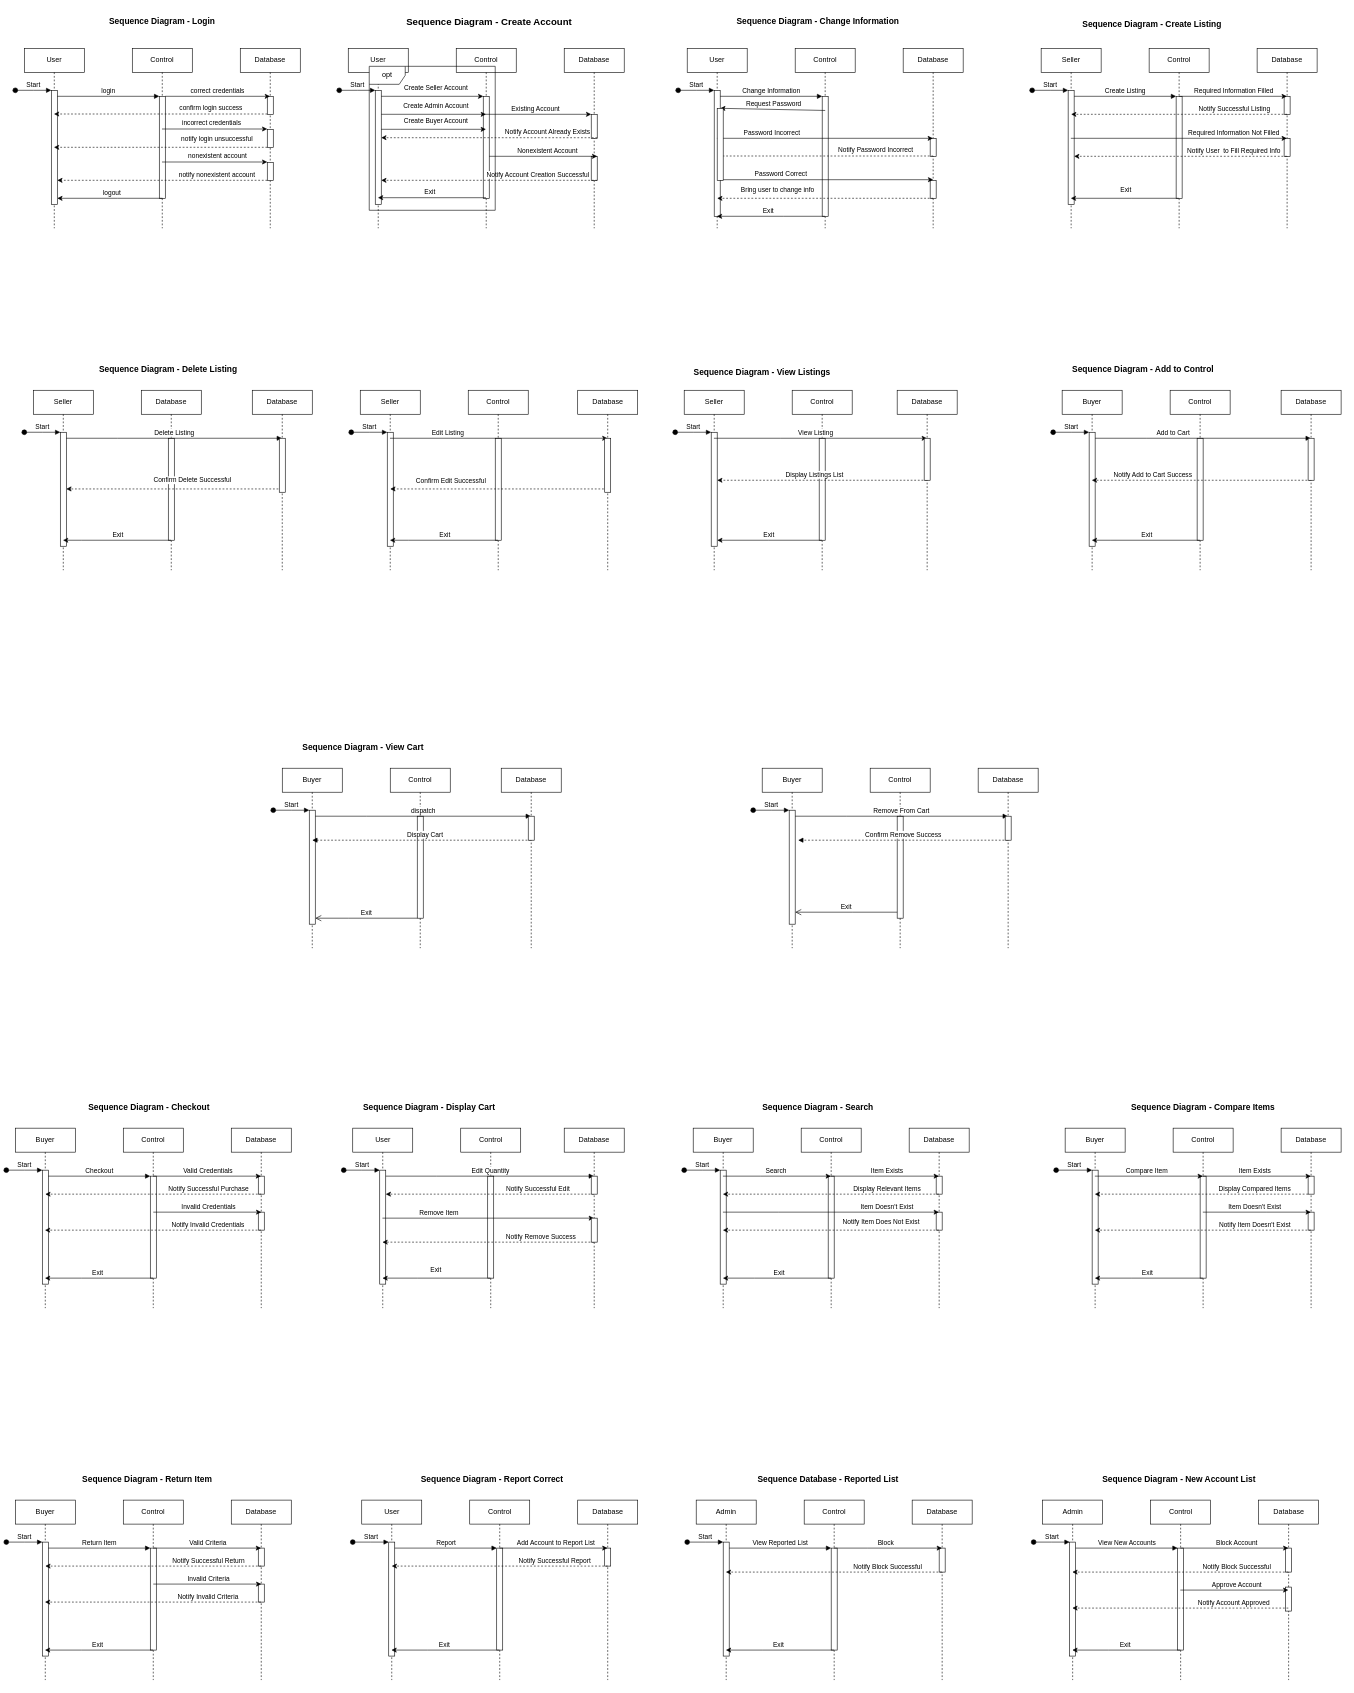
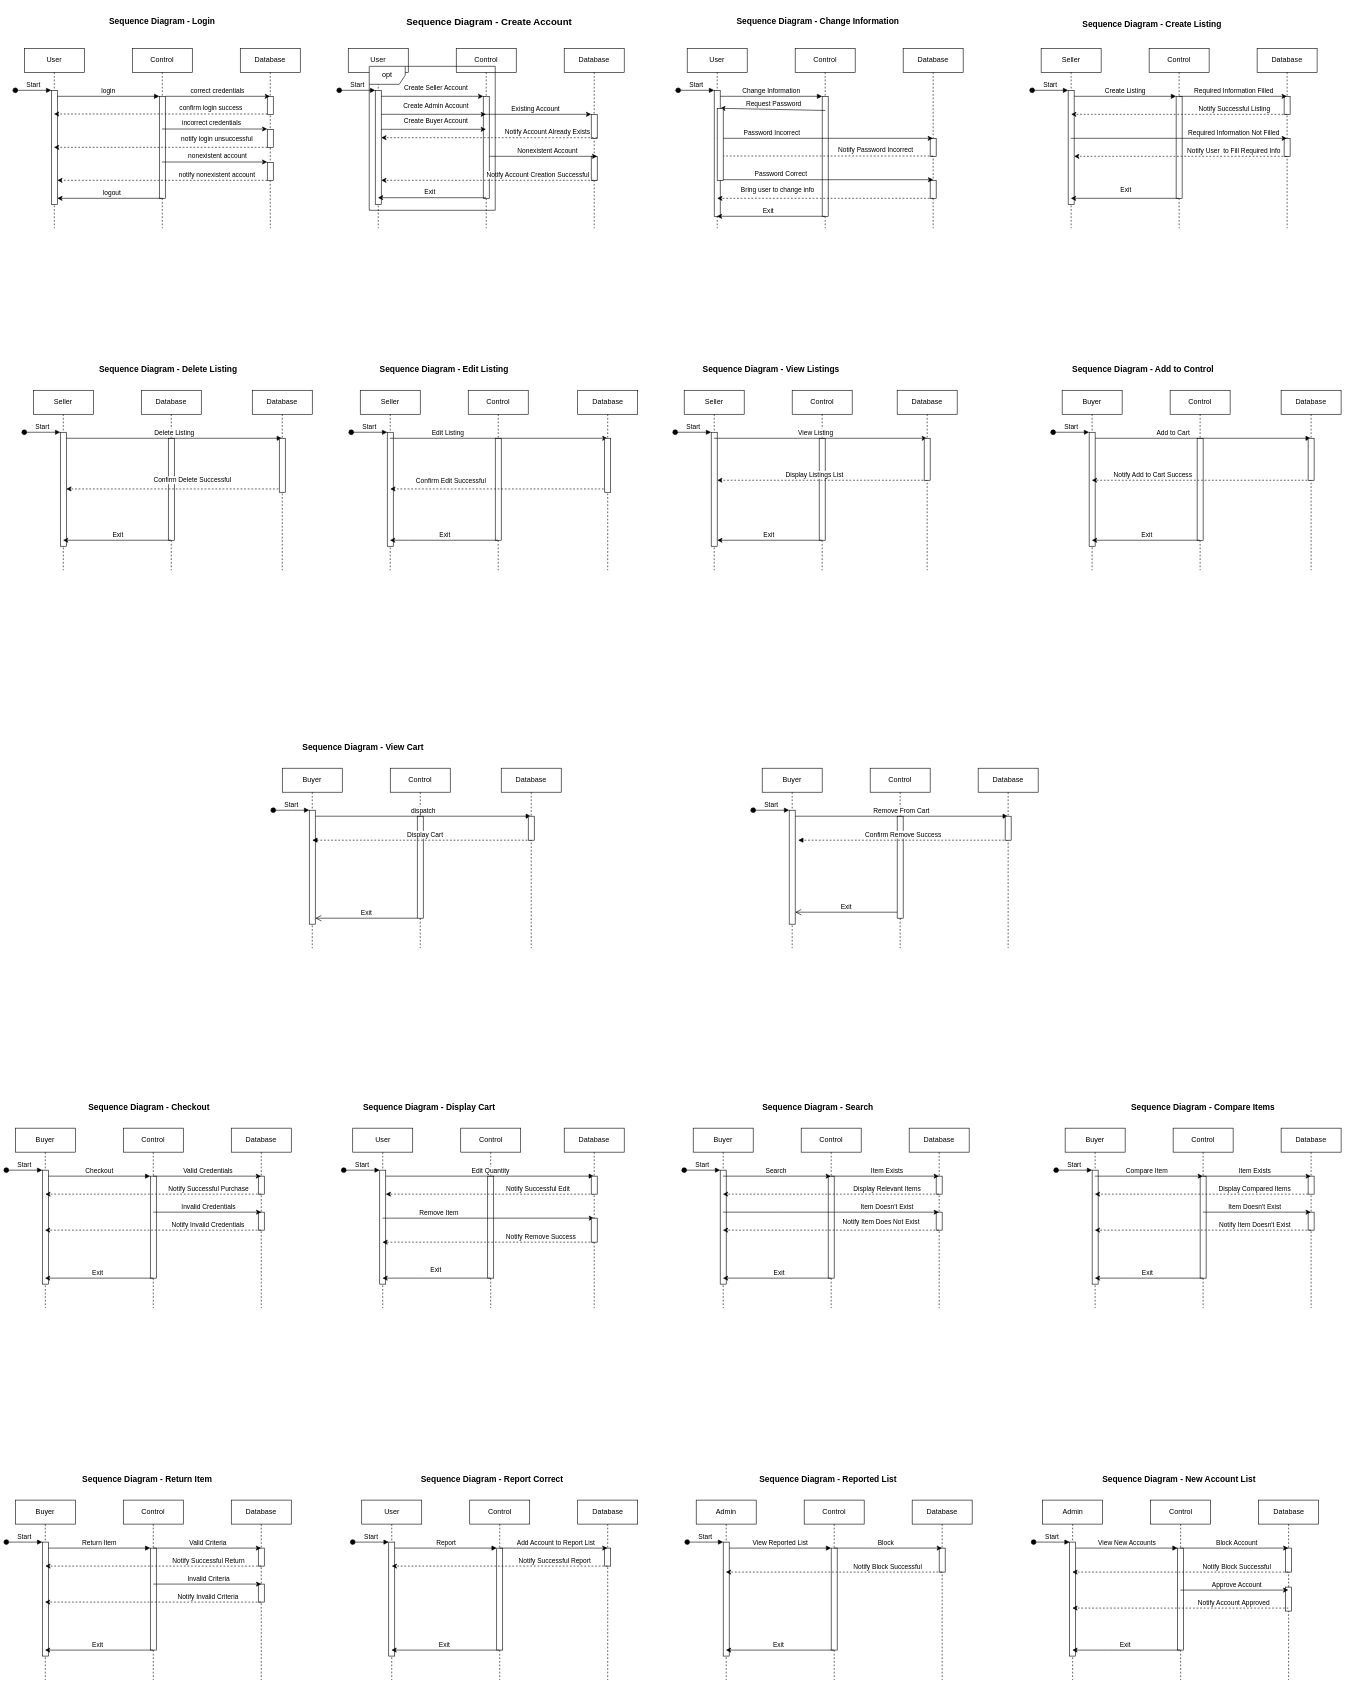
node "Sequence Diagram - Edit Listing": added
node "Sequence Diagram - View Listings": moved (762, 372) -> (771, 369)
node "Sequence Database - Reported List": label "Sequence Database - Reported List" -> "Sequence Diagram - Reported List"
